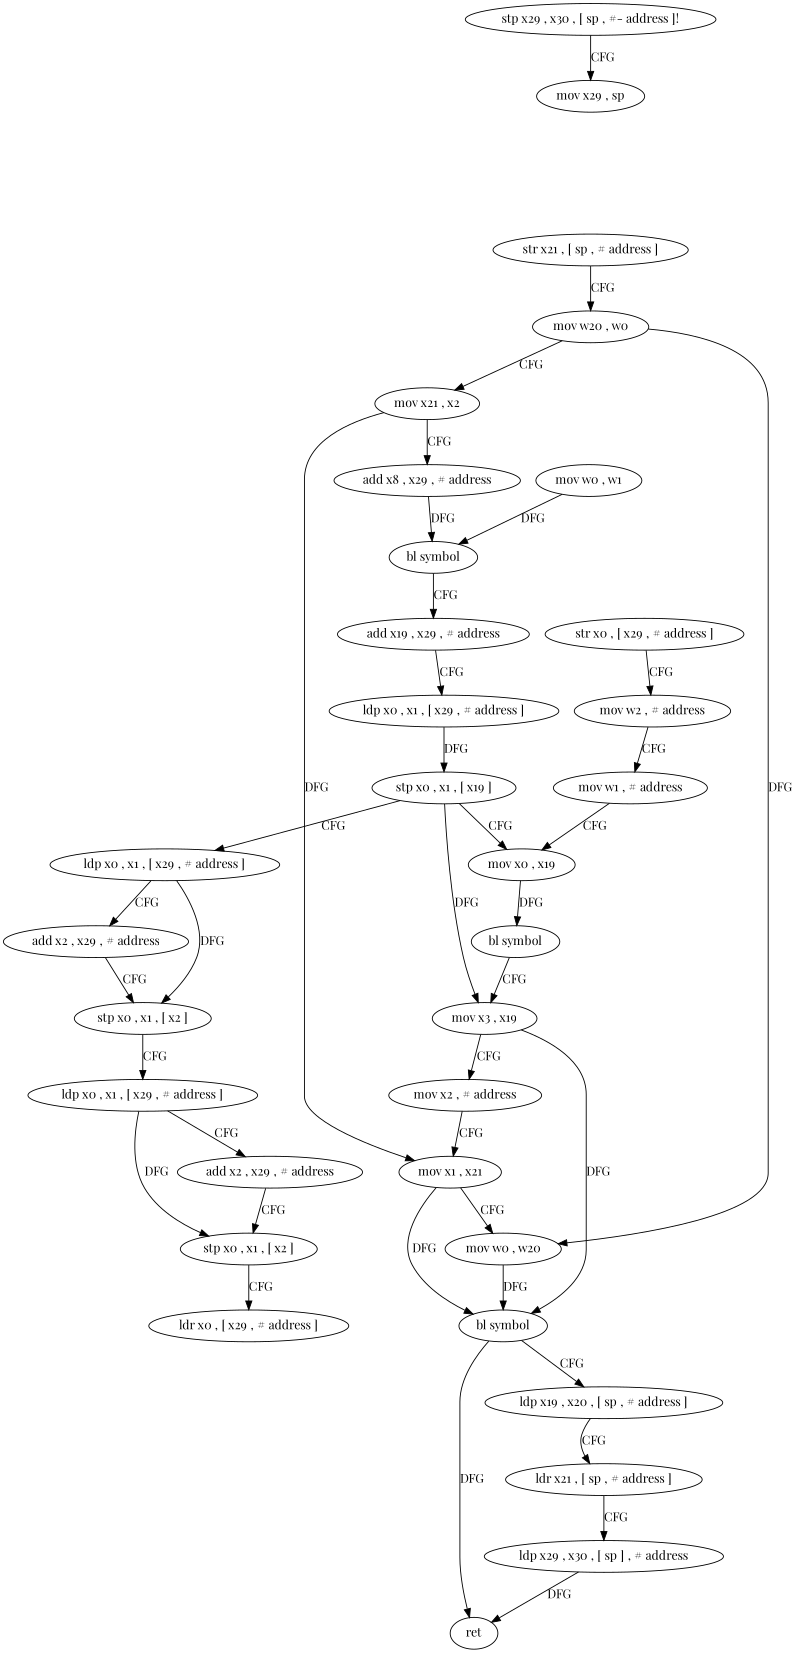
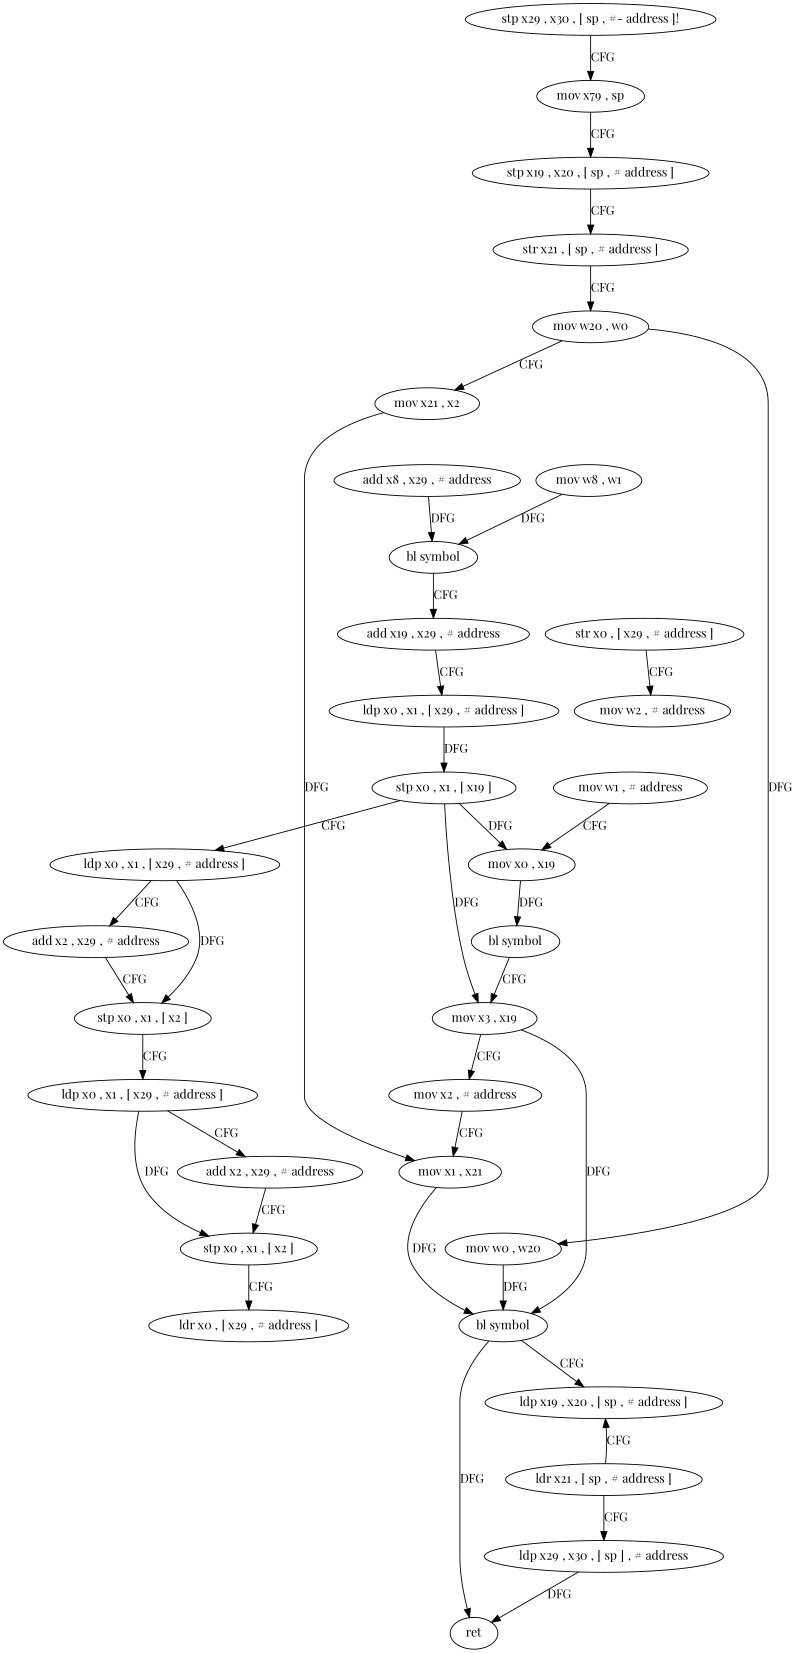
node "mov x29 , sp": label "mov x29 , sp" -> "mov x79 , sp"
node "stp x19 , x20 , [ sp , # address ]": added
edge "mov x21 , x2" -> "add x8 , x29 , # address": removed, label "CFG"
node "mov w0 , w1": label "mov w0 , w1" -> "mov w8 , w1"
edge "mov w2 , # address" -> "mov w1 , # address": removed, label "CFG"
edge "stp x0 , x1 , [ x19 ]" -> "mov x0 , x19": label "CFG" -> "DFG"
edge "mov x1 , x21" -> "mov w0 , w20": removed, label "CFG"
edge "ldp x19 , x20 , [ sp , # address ]" -> "ldr x21 , [ sp , # address ]": reversed
